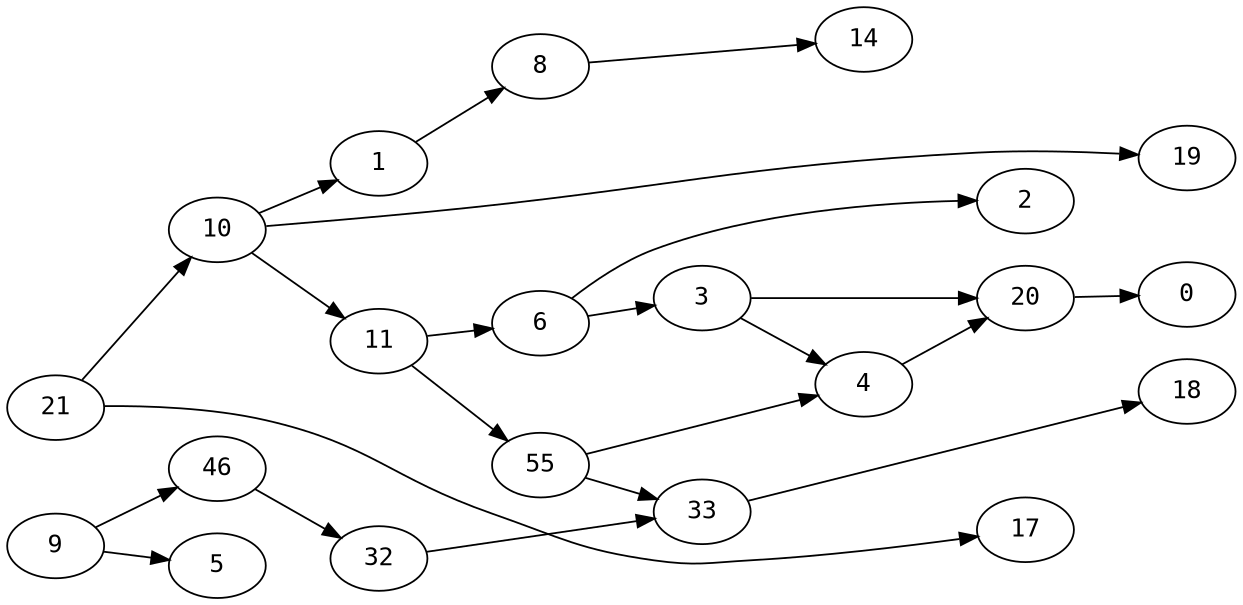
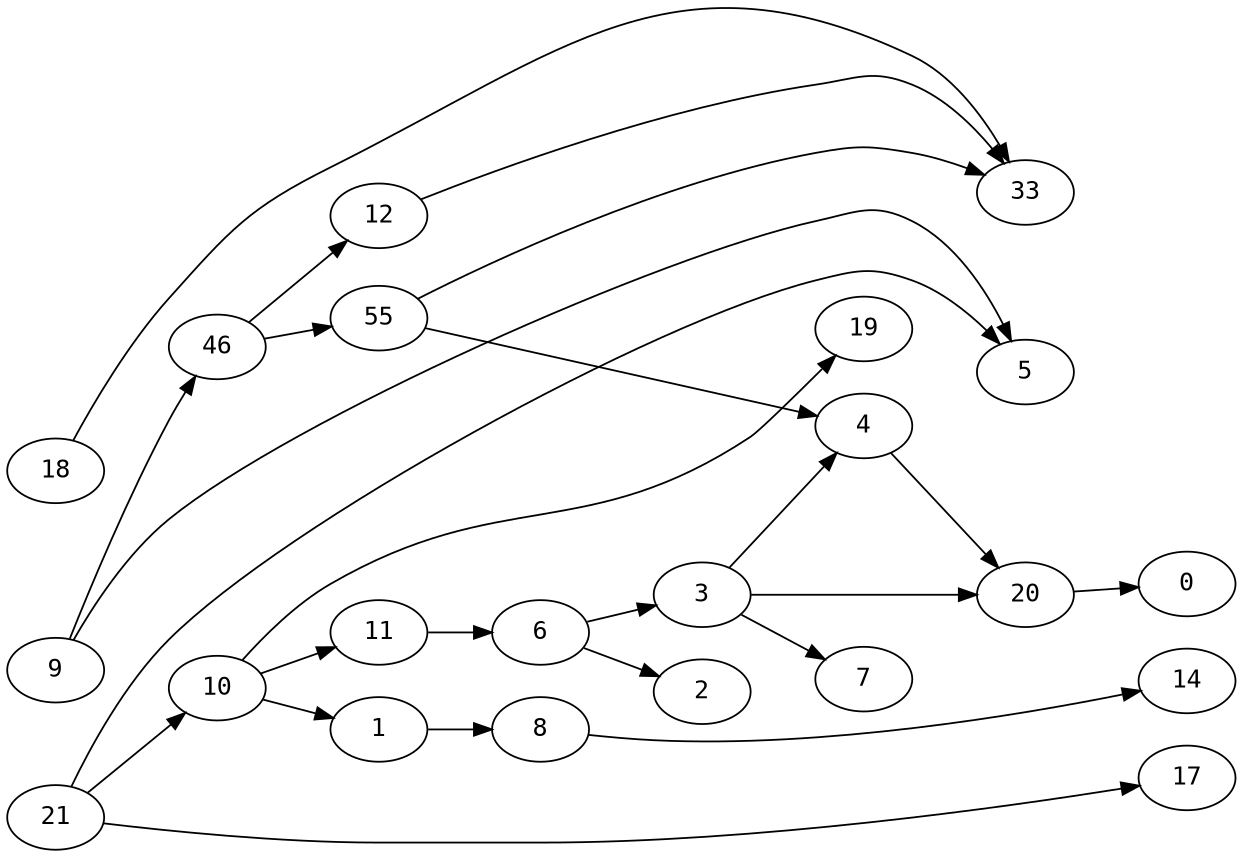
edge "11" -> "55": now "46" -> "55"
edge "21" -> "5": added
edge "33" -> "18": reversed
node "32": label "32" -> "12"
node "7": added
